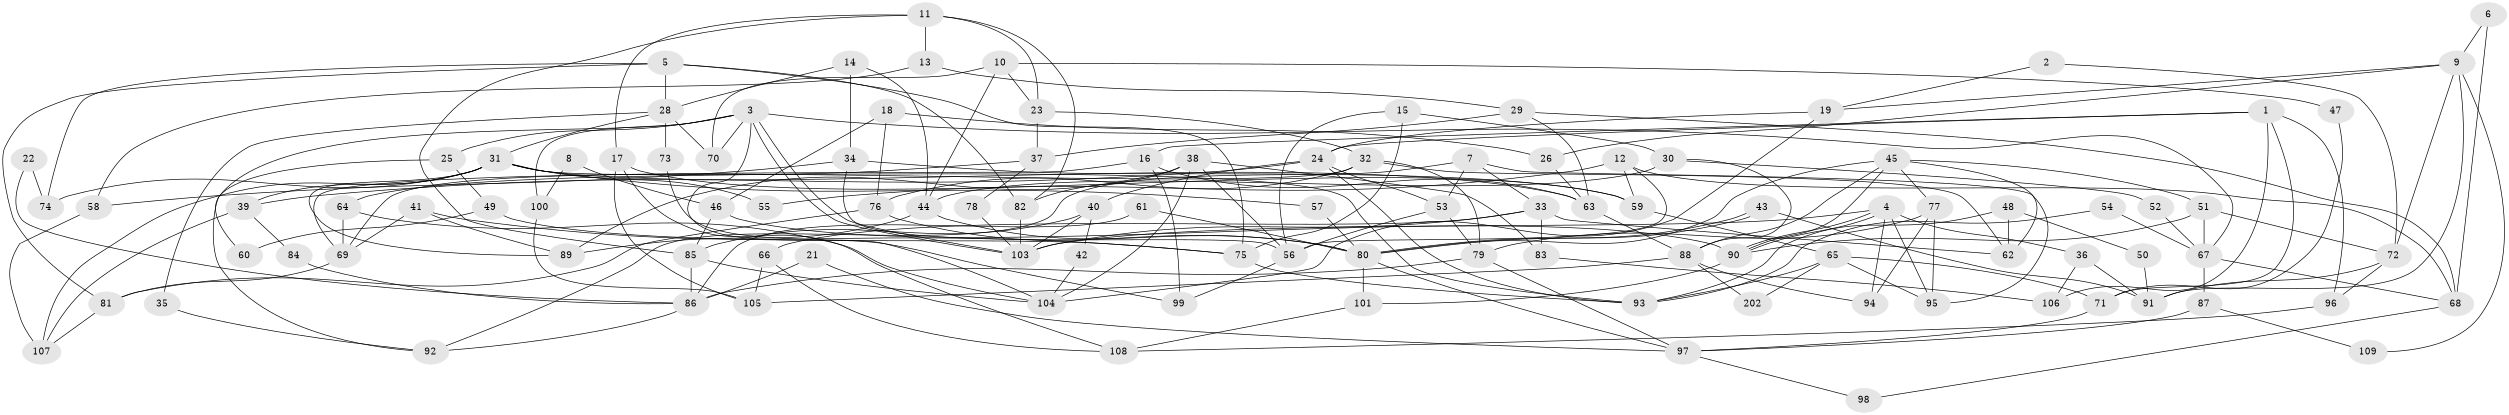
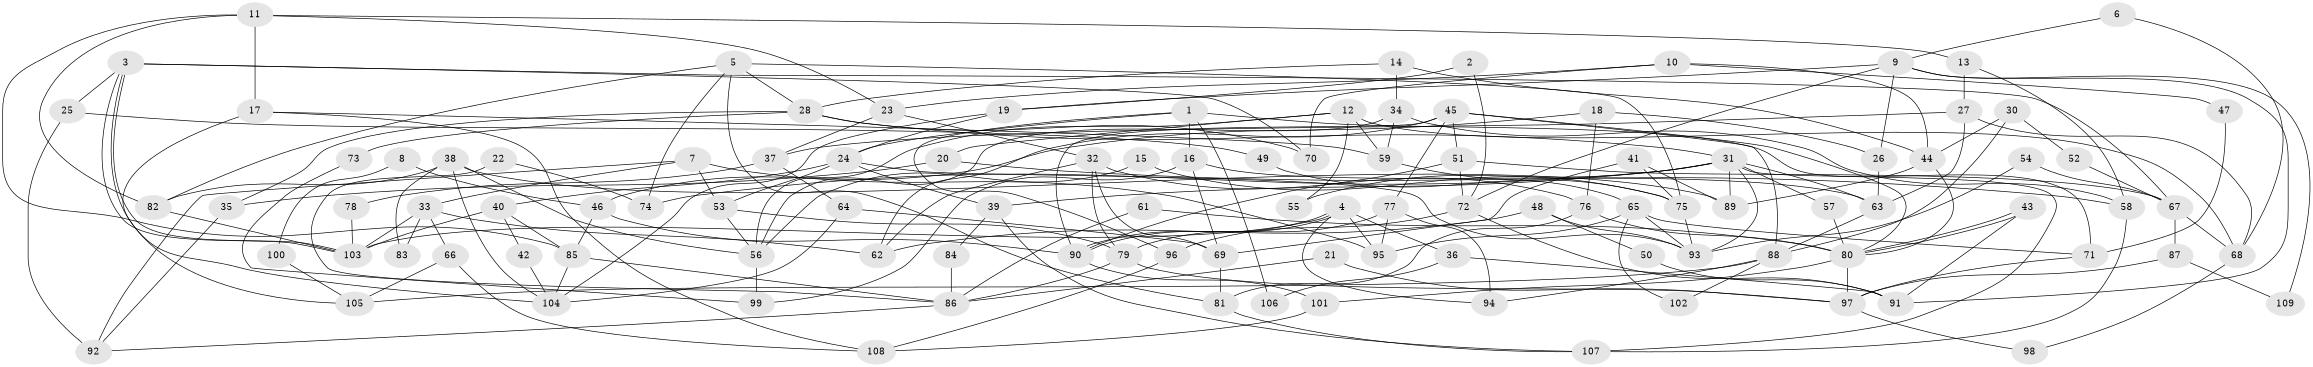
node "29": label "29" -> "27"
edge "15" -- "30": removed
edge "3" -- "100": removed
node "20": added
node "60": removed
edge "83" -- "106": removed
node "202": label "202" -> "102"
